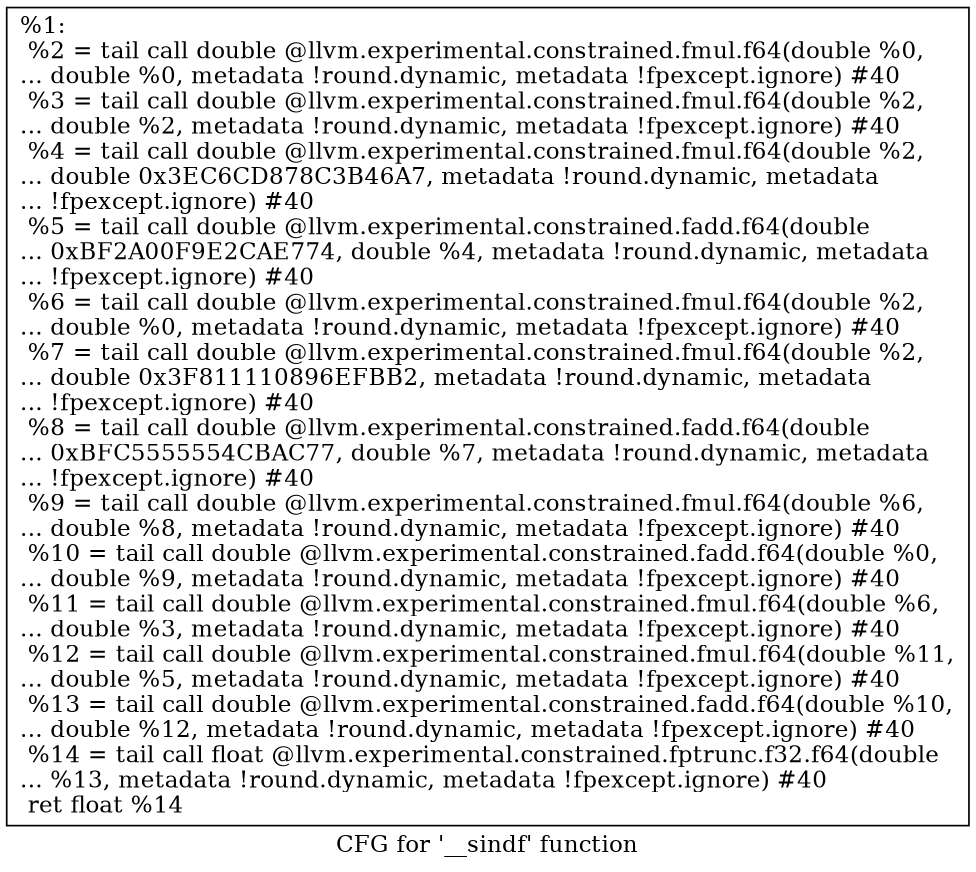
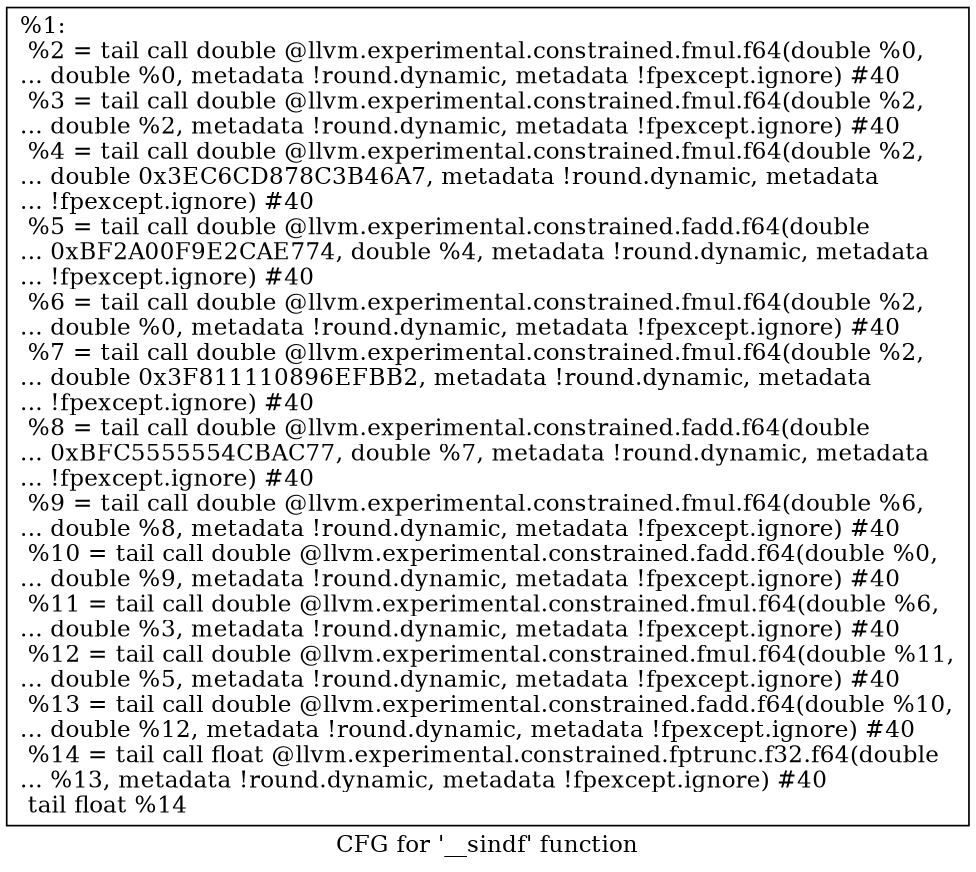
node "%1:": text "ret float %14" -> "tail float %14"
